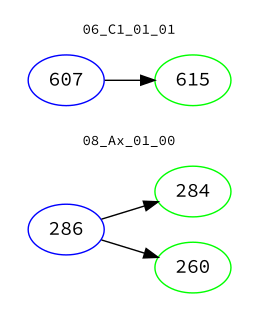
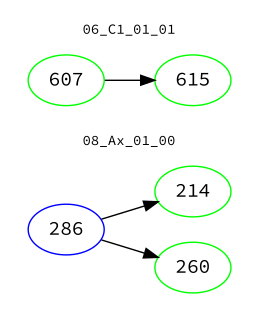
node "607": color blue -> green
node "284": label "284" -> "214"
